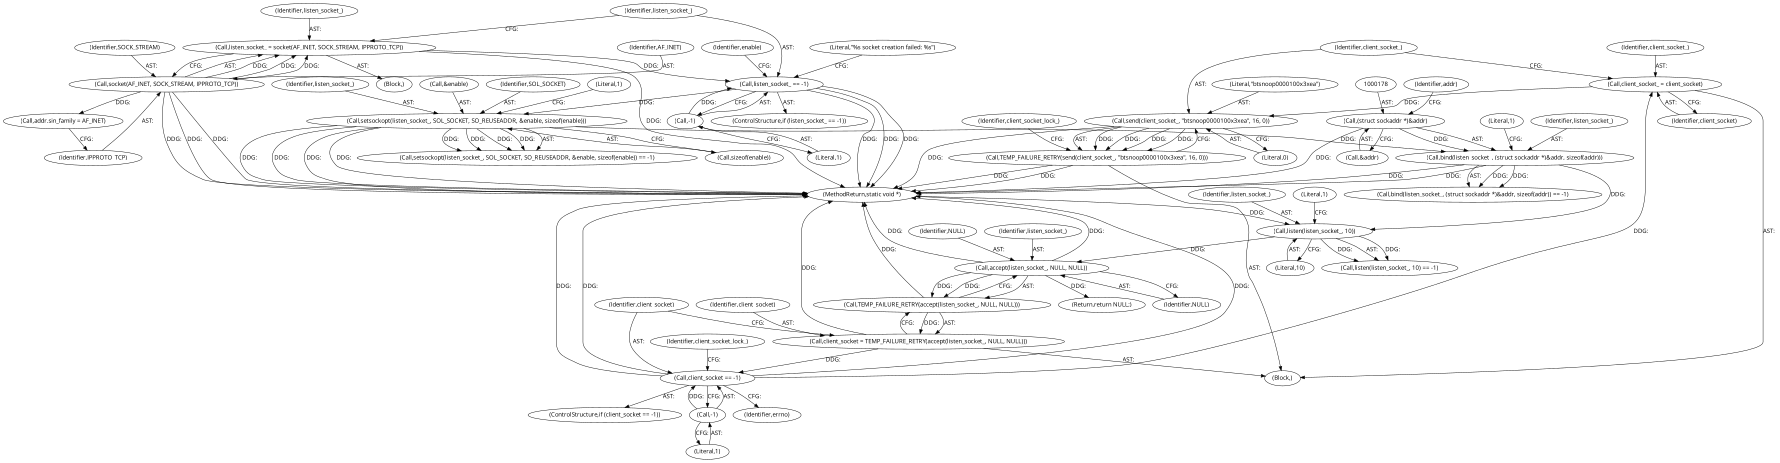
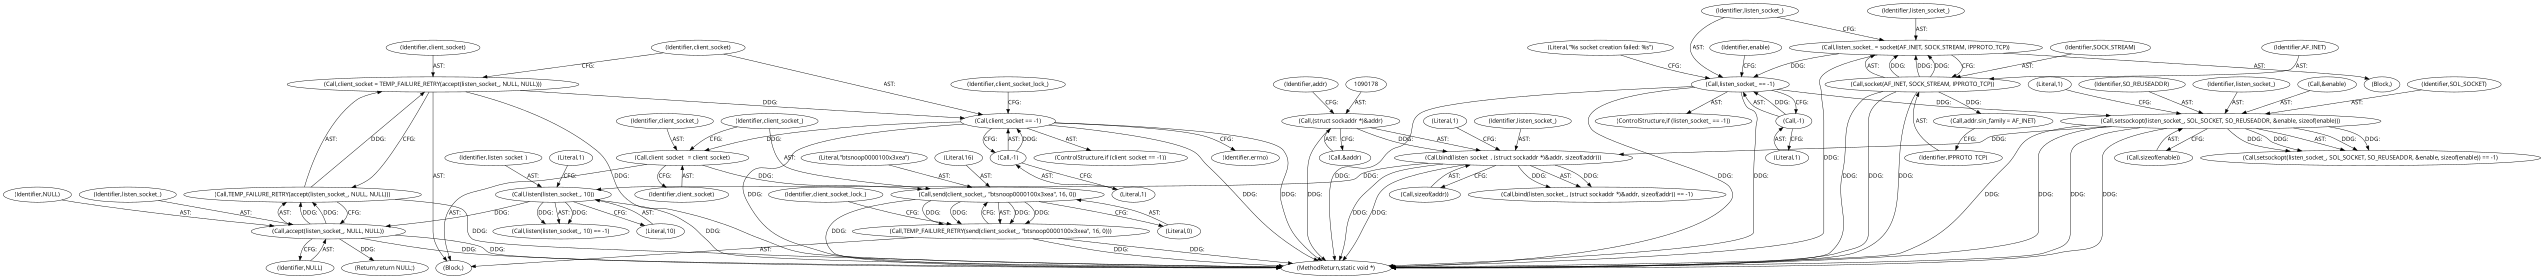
node "1000178": label "1000178" -> "1090178"
node "(Identifier,SO_REUSEADDR)": added
node "(Literal,16)": added
node "(Call,sizeof(addr))": added
edge "(MethodReturn,static void *)" -> "(Call,listen(listen_socket_, 10))": reversed
